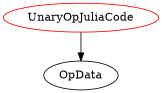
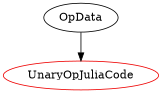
edge "UnaryOpJuliaCode" -> "OpData": reversed
